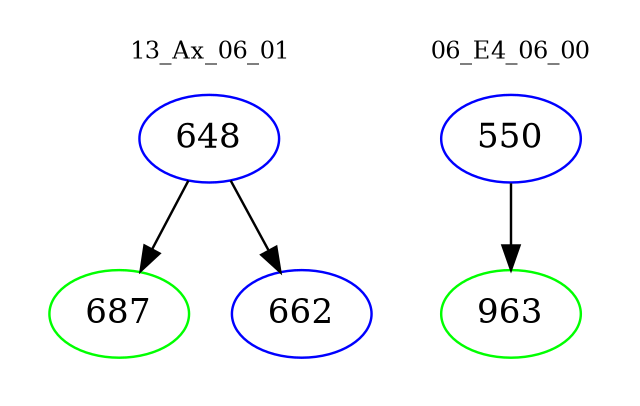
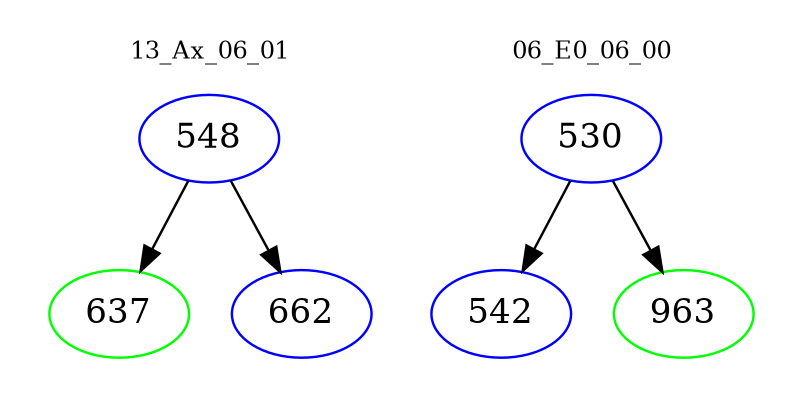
cluster "06_E4_06_00": label "06_E4_06_00" -> "06_E0_06_00"
node "648": label "648" -> "548"
node "550": label "550" -> "530"
node "687": label "687" -> "637"
node "542": added
